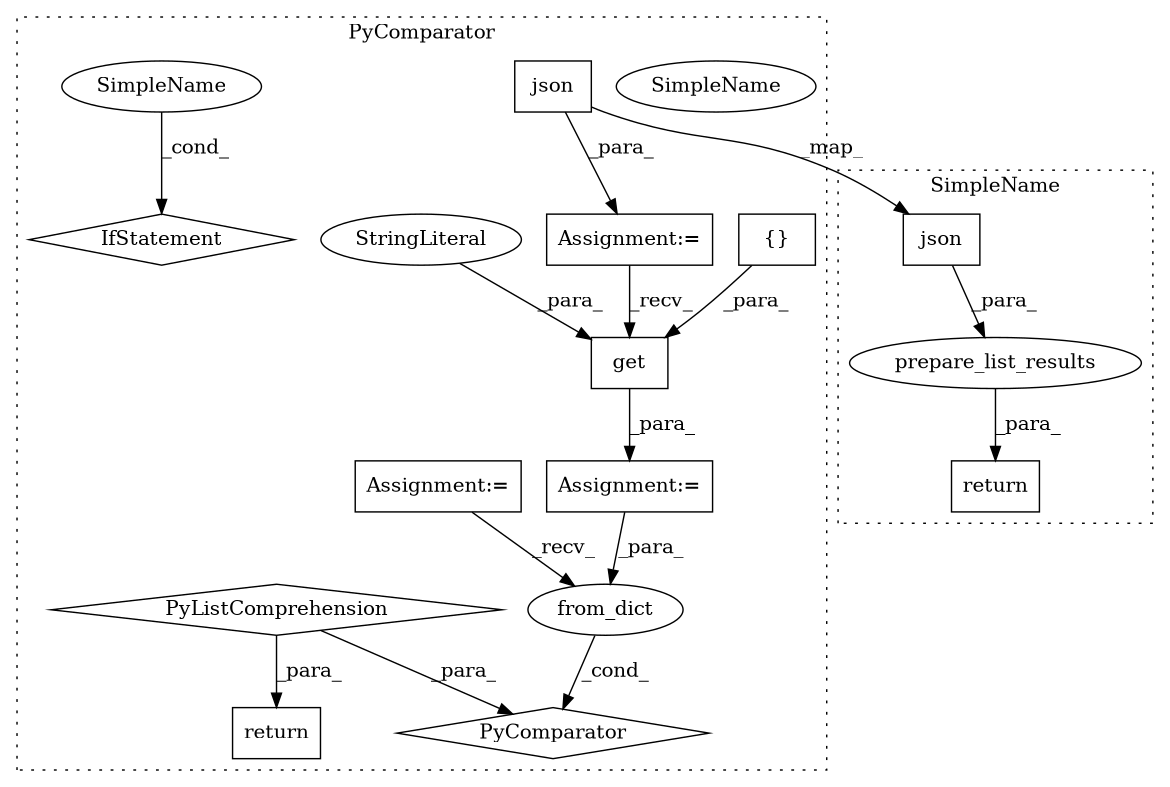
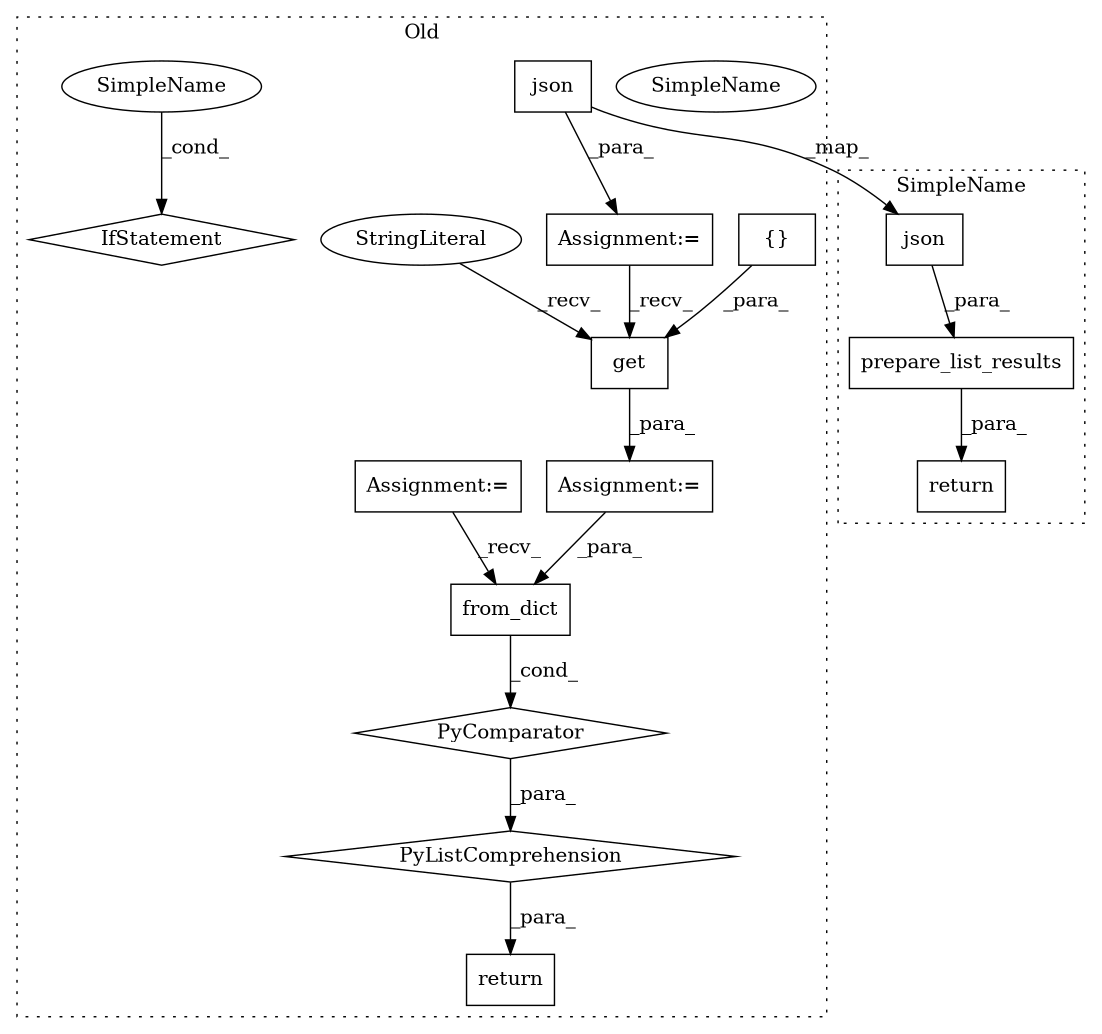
cluster "PyComparator": label "PyComparator" -> "Old"
edge "StringLiteral" -> "get": label "_para_" -> "_recv_"
node "prepare_list_results": shape ellipse -> box
node "from_dict": shape ellipse -> box
edge "PyListComprehension" -> "PyComparator": reversed
